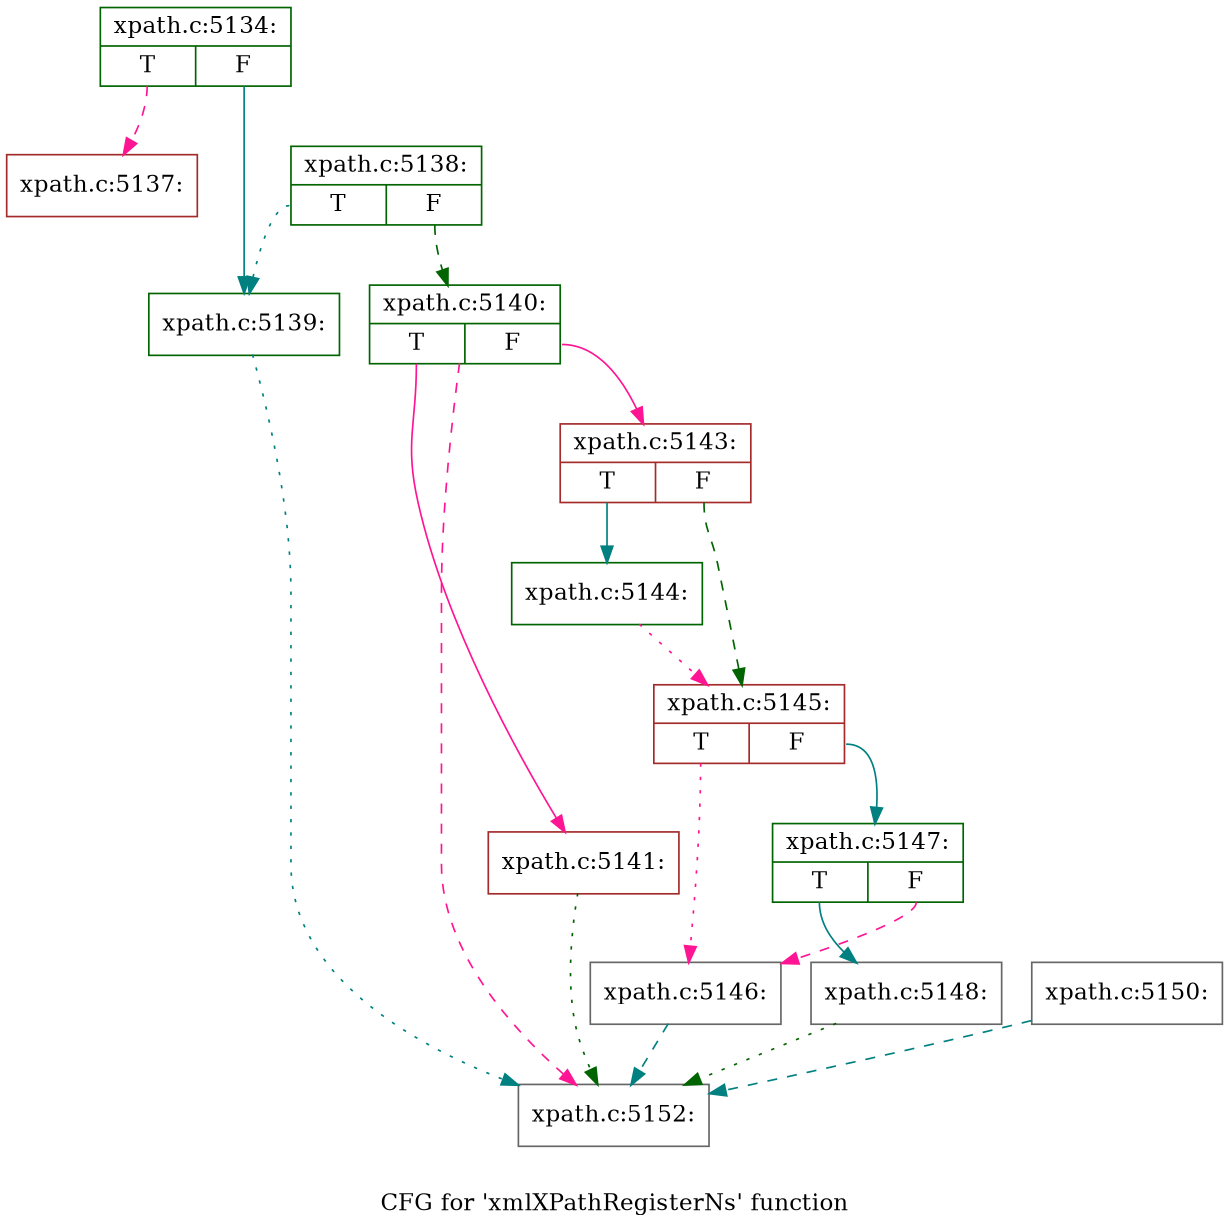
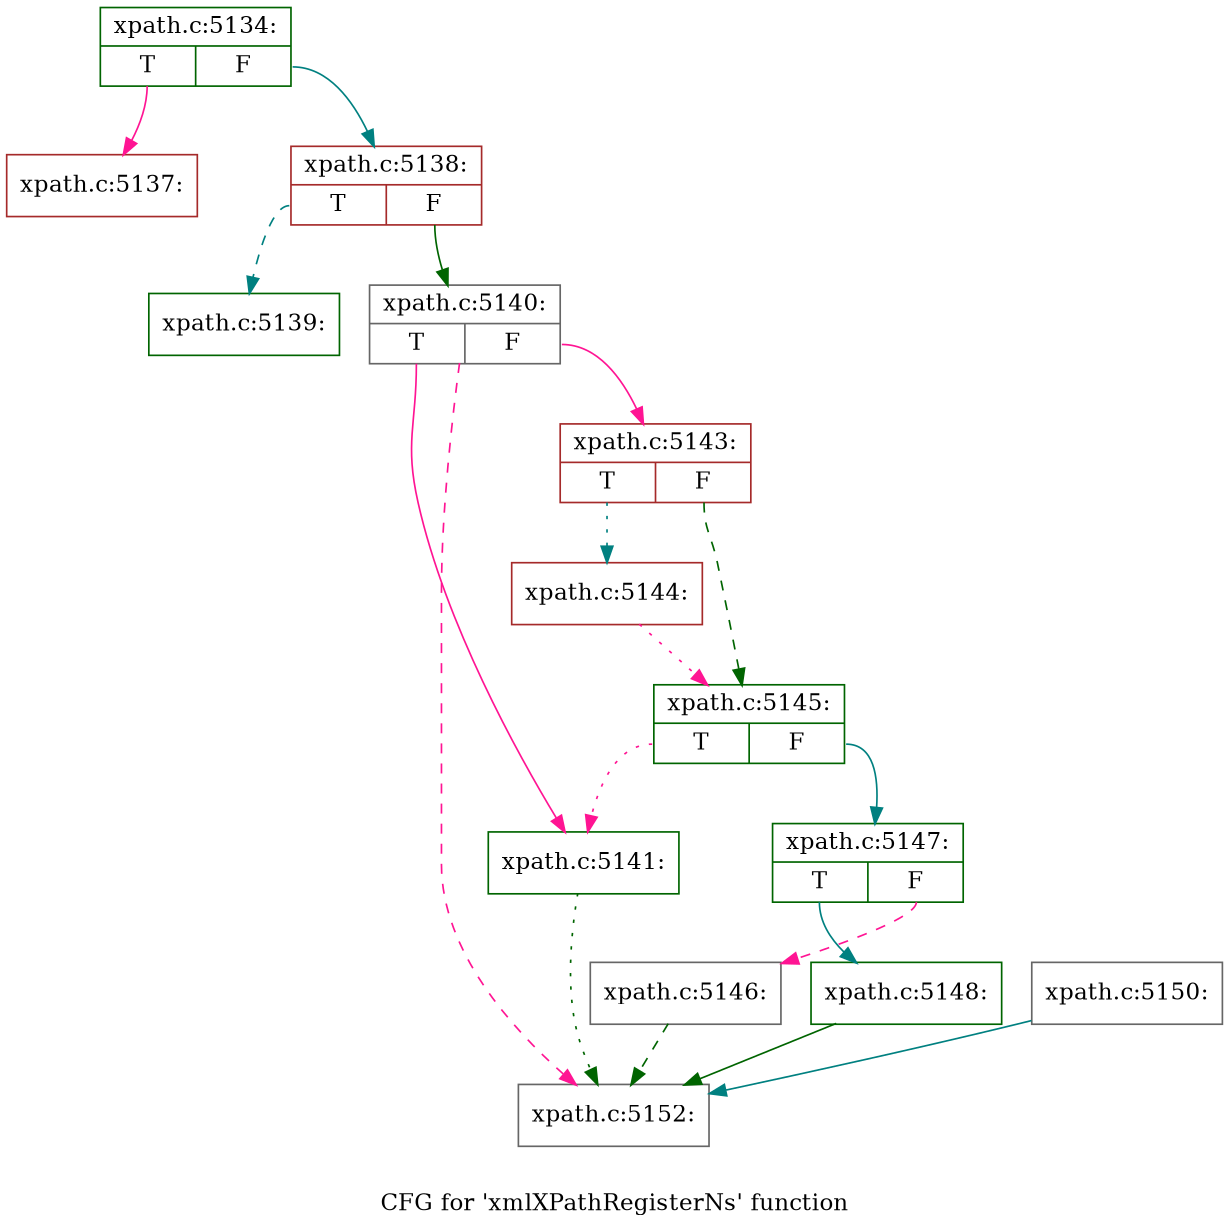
edge "xpath.c:5134:" -> "xpath.c:5137:": style dashed -> solid
edge "xpath.c:5134:" -> "xpath.c:5139:": now "xpath.c:5134:" -> "xpath.c:5138:"
node "xpath.c:5138:": color darkgreen -> brown
edge "xpath.c:5138:" -> "xpath.c:5139:": style dotted -> dashed
edge "xpath.c:5138:" -> "xpath.c:5140:": style dashed -> solid
node "xpath.c:5140:": color darkgreen -> gray40
edge "xpath.c:5143:" -> "xpath.c:5144:": style solid -> dotted
node "xpath.c:5144:": color darkgreen -> brown
node "xpath.c:5145:": color brown -> darkgreen
edge "xpath.c:5139:" -> "xpath.c:5152:": removed
edge "xpath.c:5145:" -> "xpath.c:5146:": now "xpath.c:5145:" -> "xpath.c:5141:"
node "xpath.c:5141:": color brown -> darkgreen
node "xpath.c:5148:": color gray40 -> darkgreen
edge "xpath.c:5146:" -> "xpath.c:5152:": color teal -> darkgreen
edge "xpath.c:5148:" -> "xpath.c:5152:": style dotted -> solid
edge "xpath.c:5150:" -> "xpath.c:5152:": style dashed -> solid
